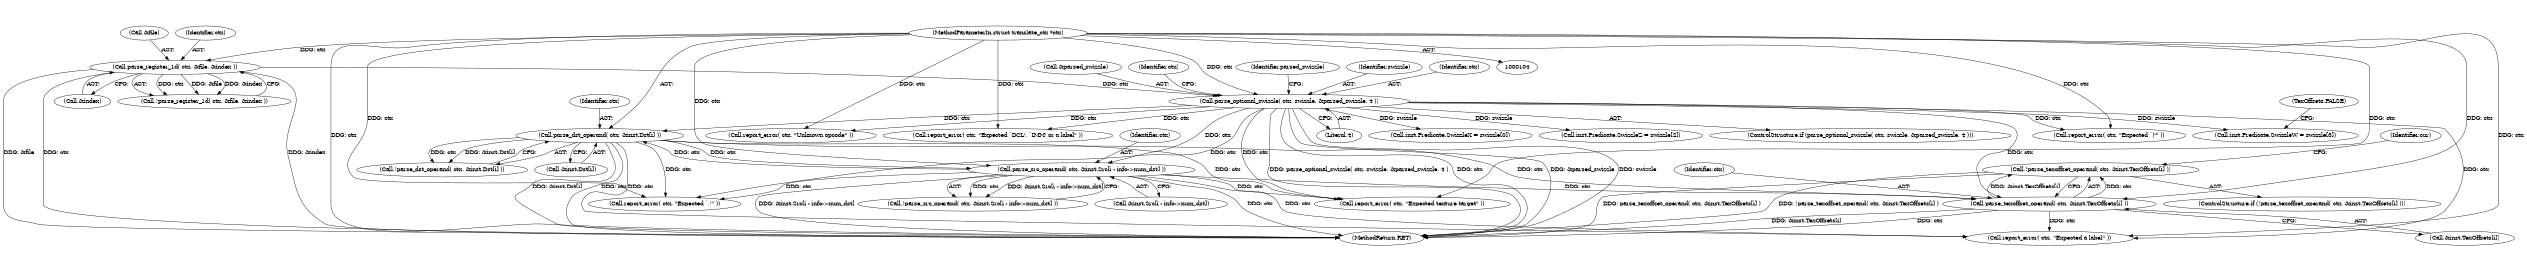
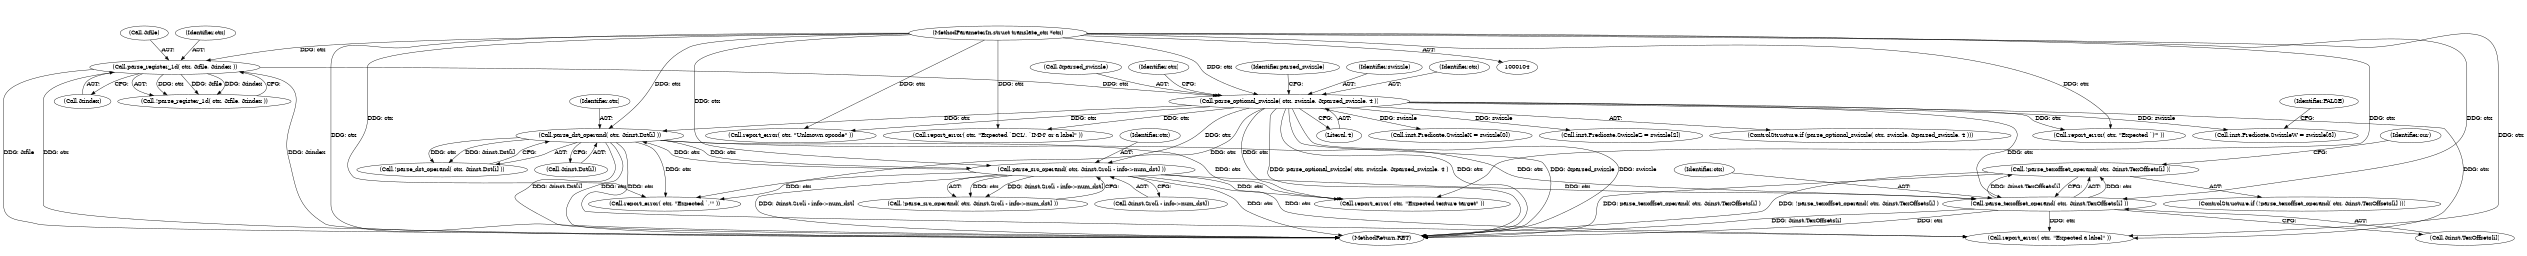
edge "(MethodParameterIn,struct translate_ctx *ctx)" -> "(Call,parse_dst_operand( ctx, &inst.Dst[i] ))": label "AST: " -> "DDG: ctx"
node "(TexOffsets,FALSE)": label "(TexOffsets,FALSE)" -> "(Identifier,FALSE)"
